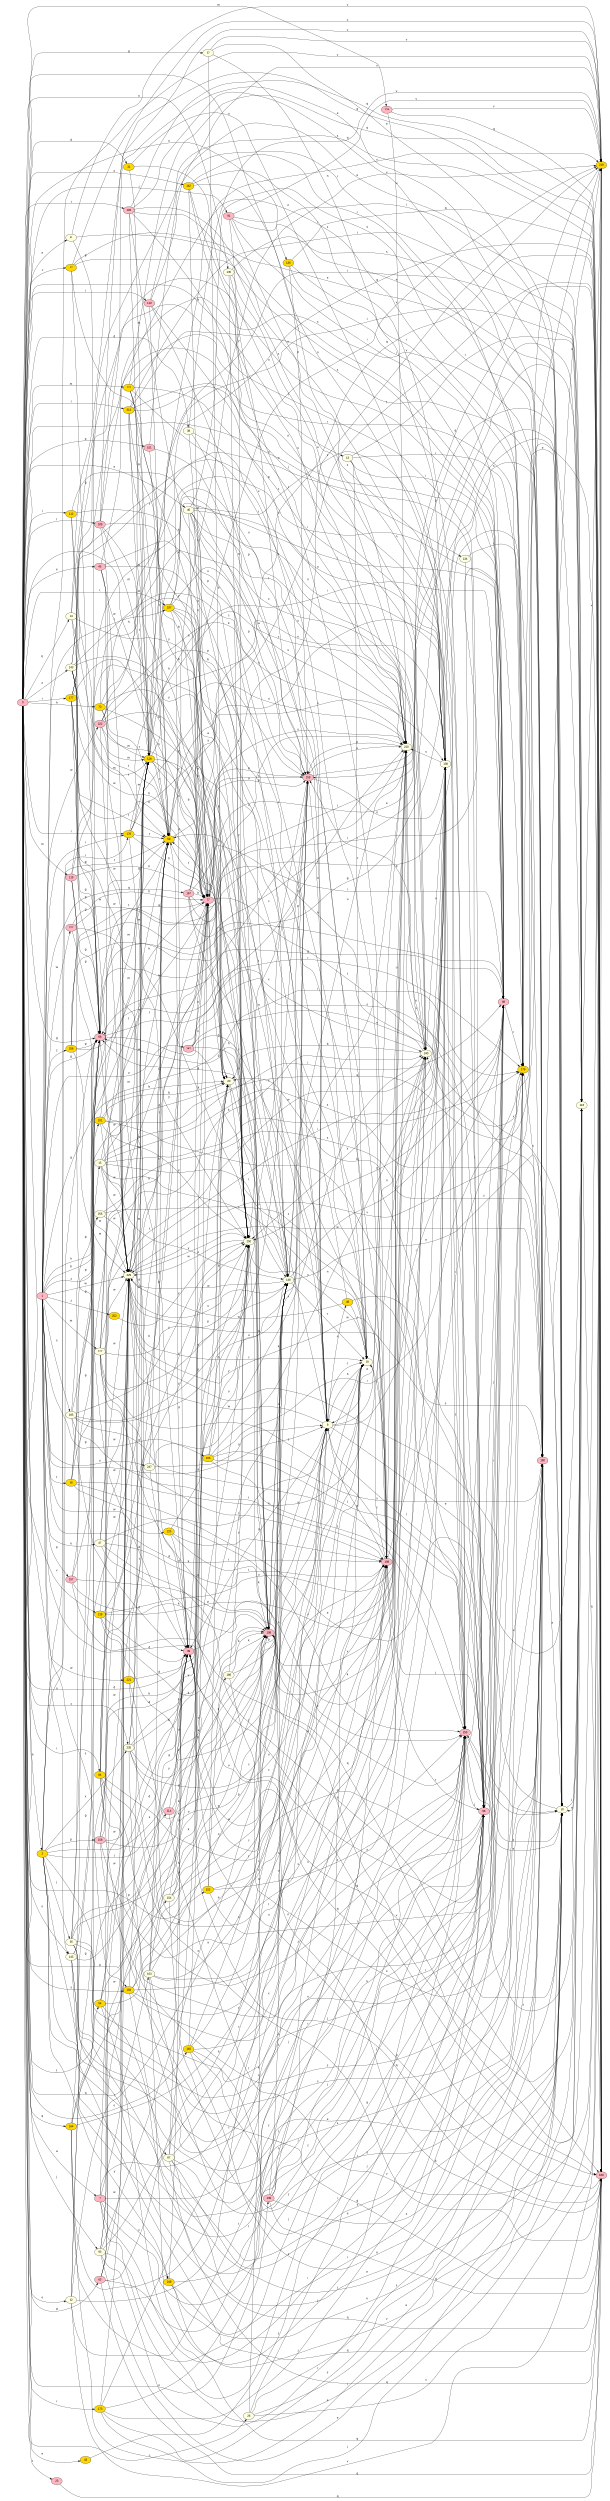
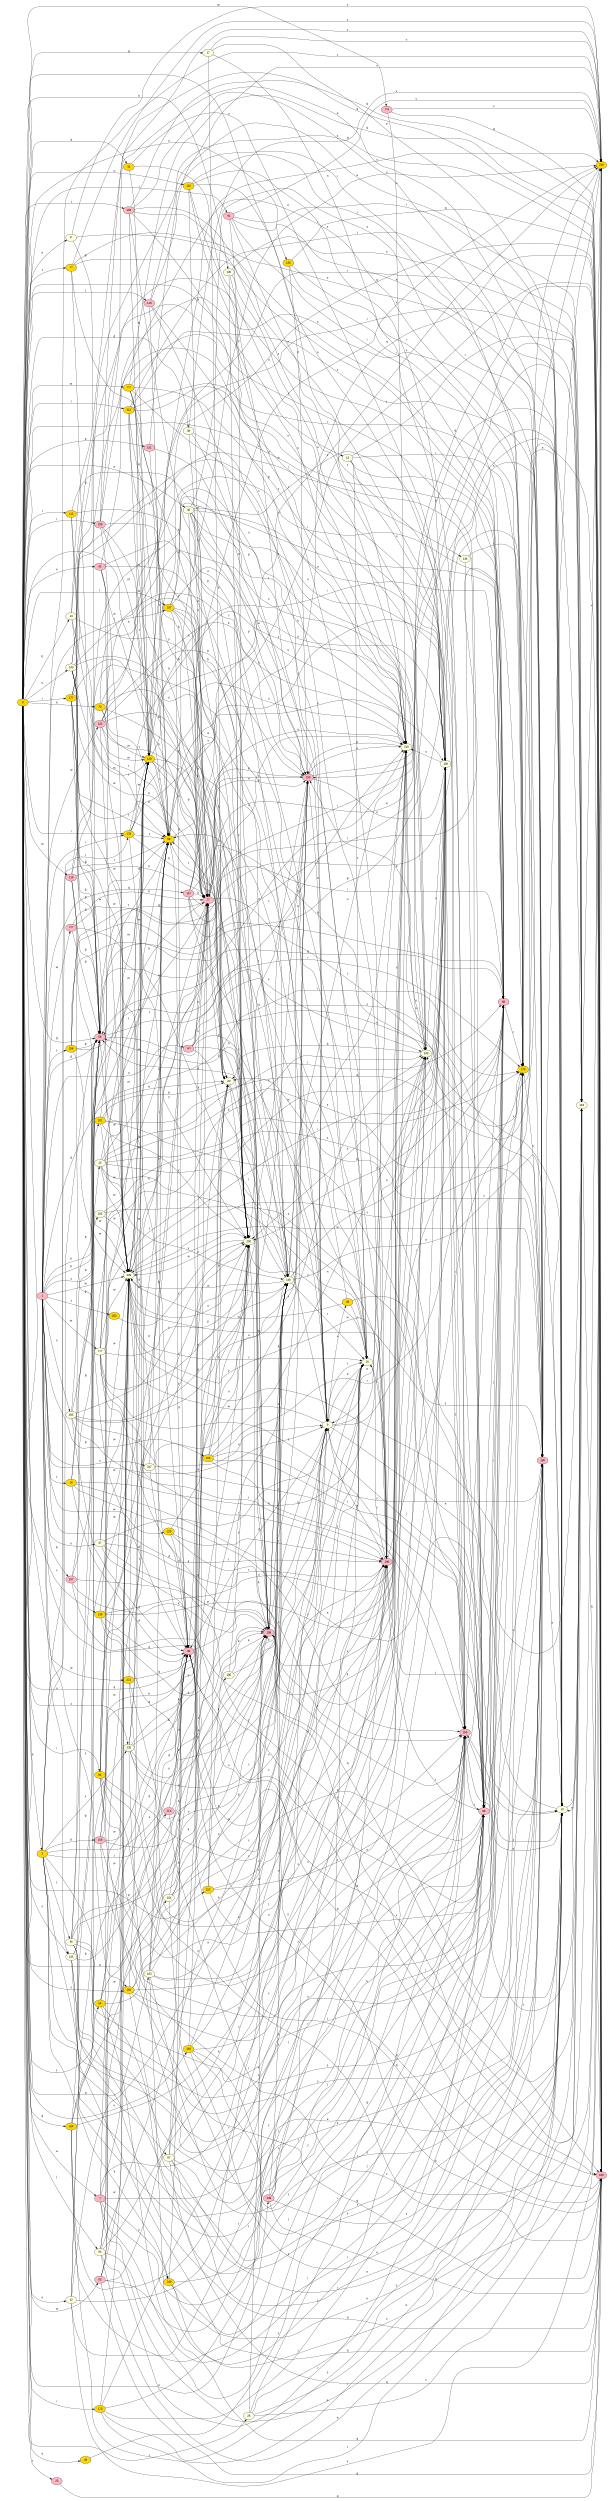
node "0": fillcolor lightpink -> gold
edge "56" -> "20": now "56" -> "39"
edge "186" -> "190": removed, label "s"
